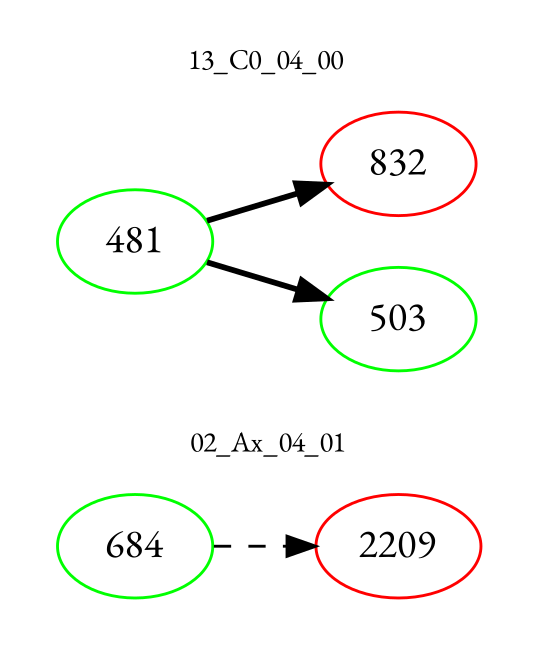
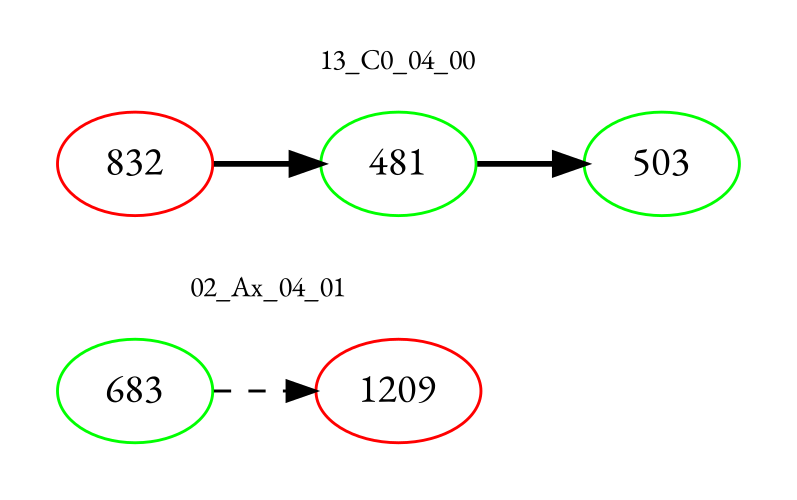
edge "481" -> "832": reversed
node "684": label "684" -> "683"
node "2209": label "2209" -> "1209"
